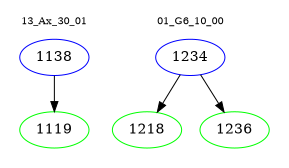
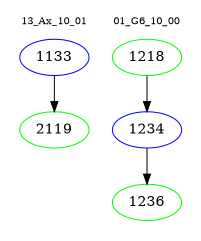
cluster "13_Ax_30_01": label "13_Ax_30_01" -> "13_Ax_10_01"
node "1138": label "1138" -> "1133"
edge "1234" -> "1218": reversed
node "1119": label "1119" -> "2119"
